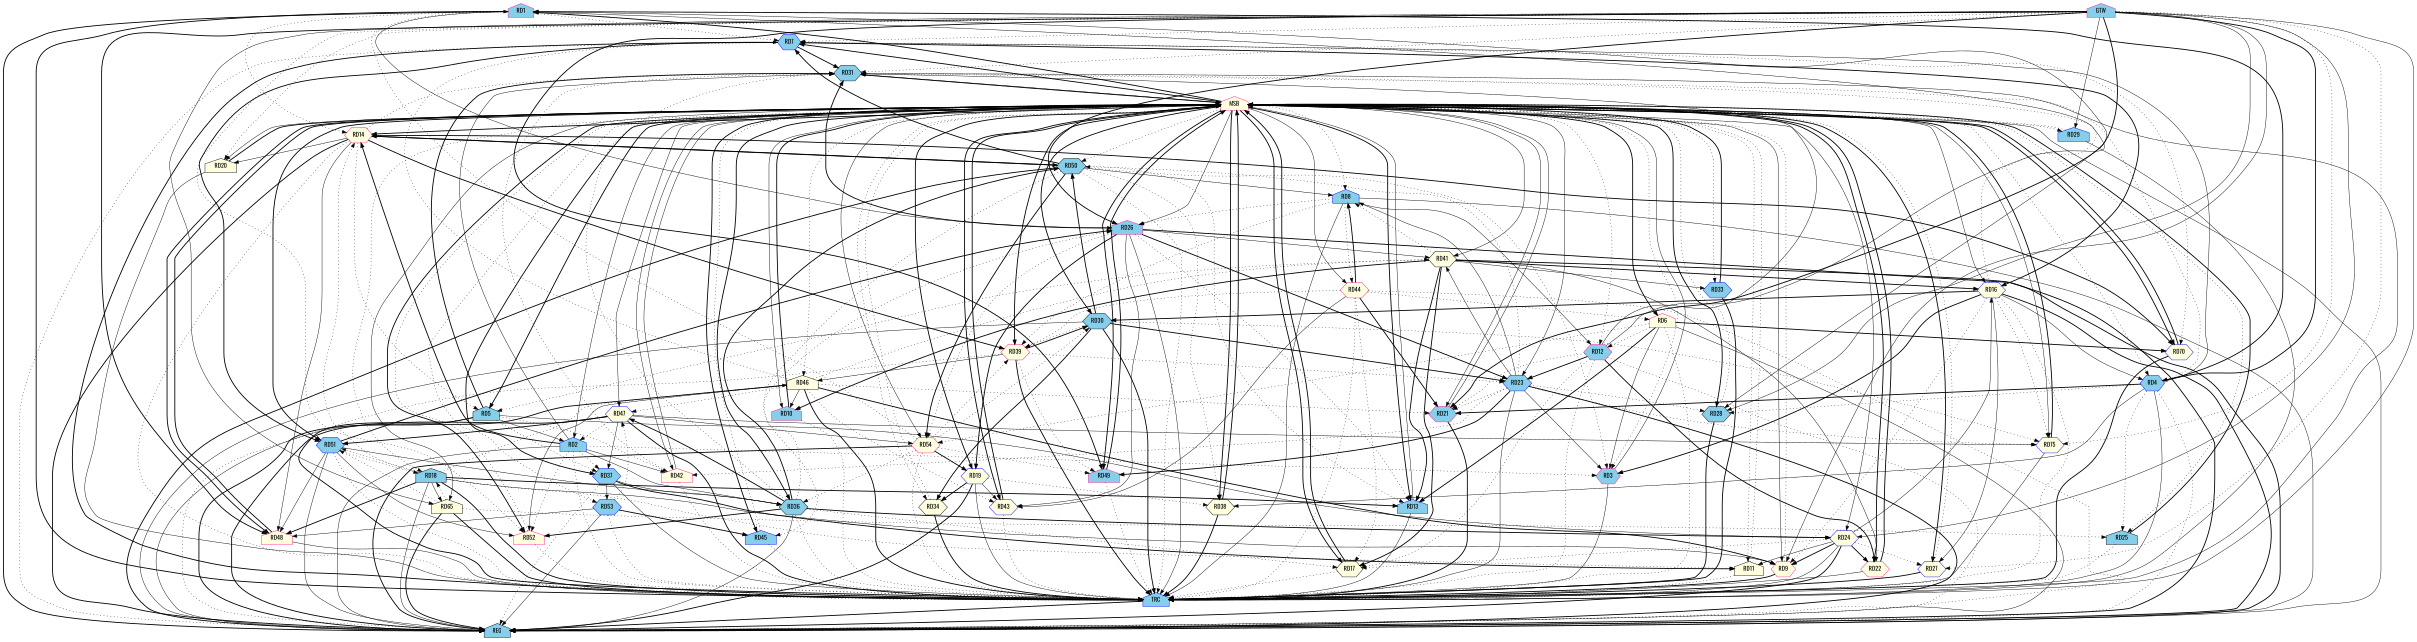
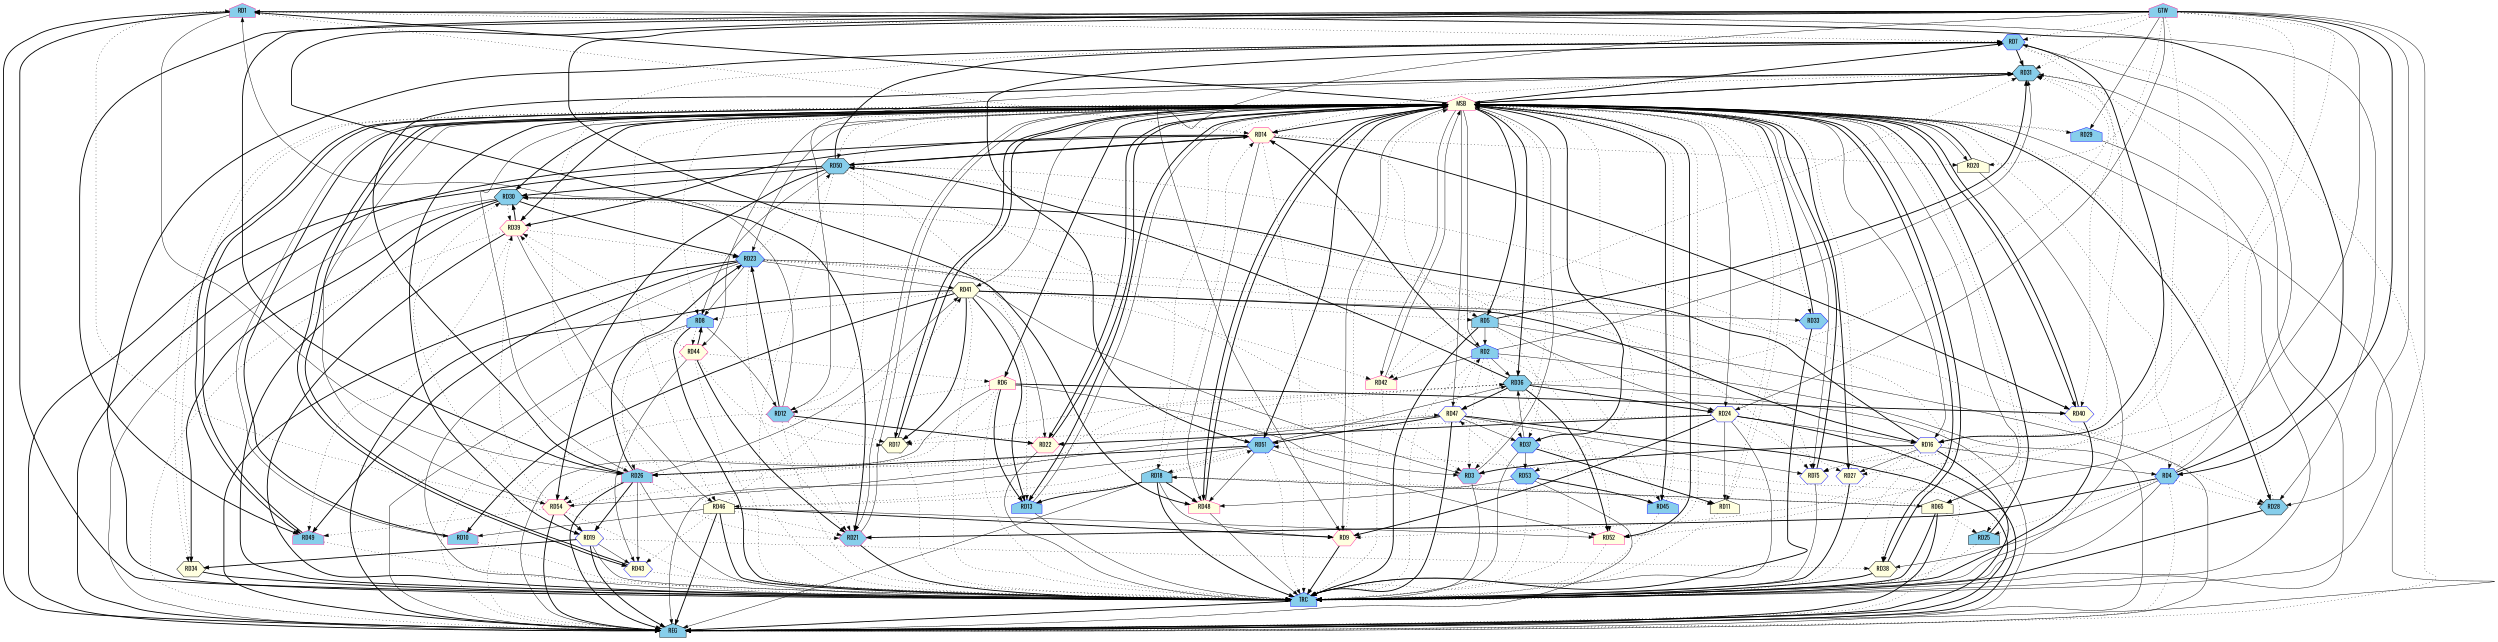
edge "RD14" -> "RD20": style solid -> dotted
edge "RD30" -> "RD50": reversed
edge "RD26" -> "RD13": now "RD26" -> "RD21"
node "RD70": label "RD70" -> "RD40"
edge "RD8" -> "TRC": style solid -> bold
edge "RD41" -> "TRC": added
